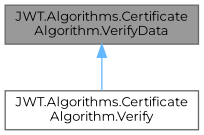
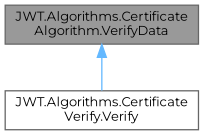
node "JWT.Algorithms.Certificate Algorithm.Verify": label "JWT.Algorithms.Certificate Algorithm.Verify" -> "JWT.Algorithms.Certificate Verify.Verify"
